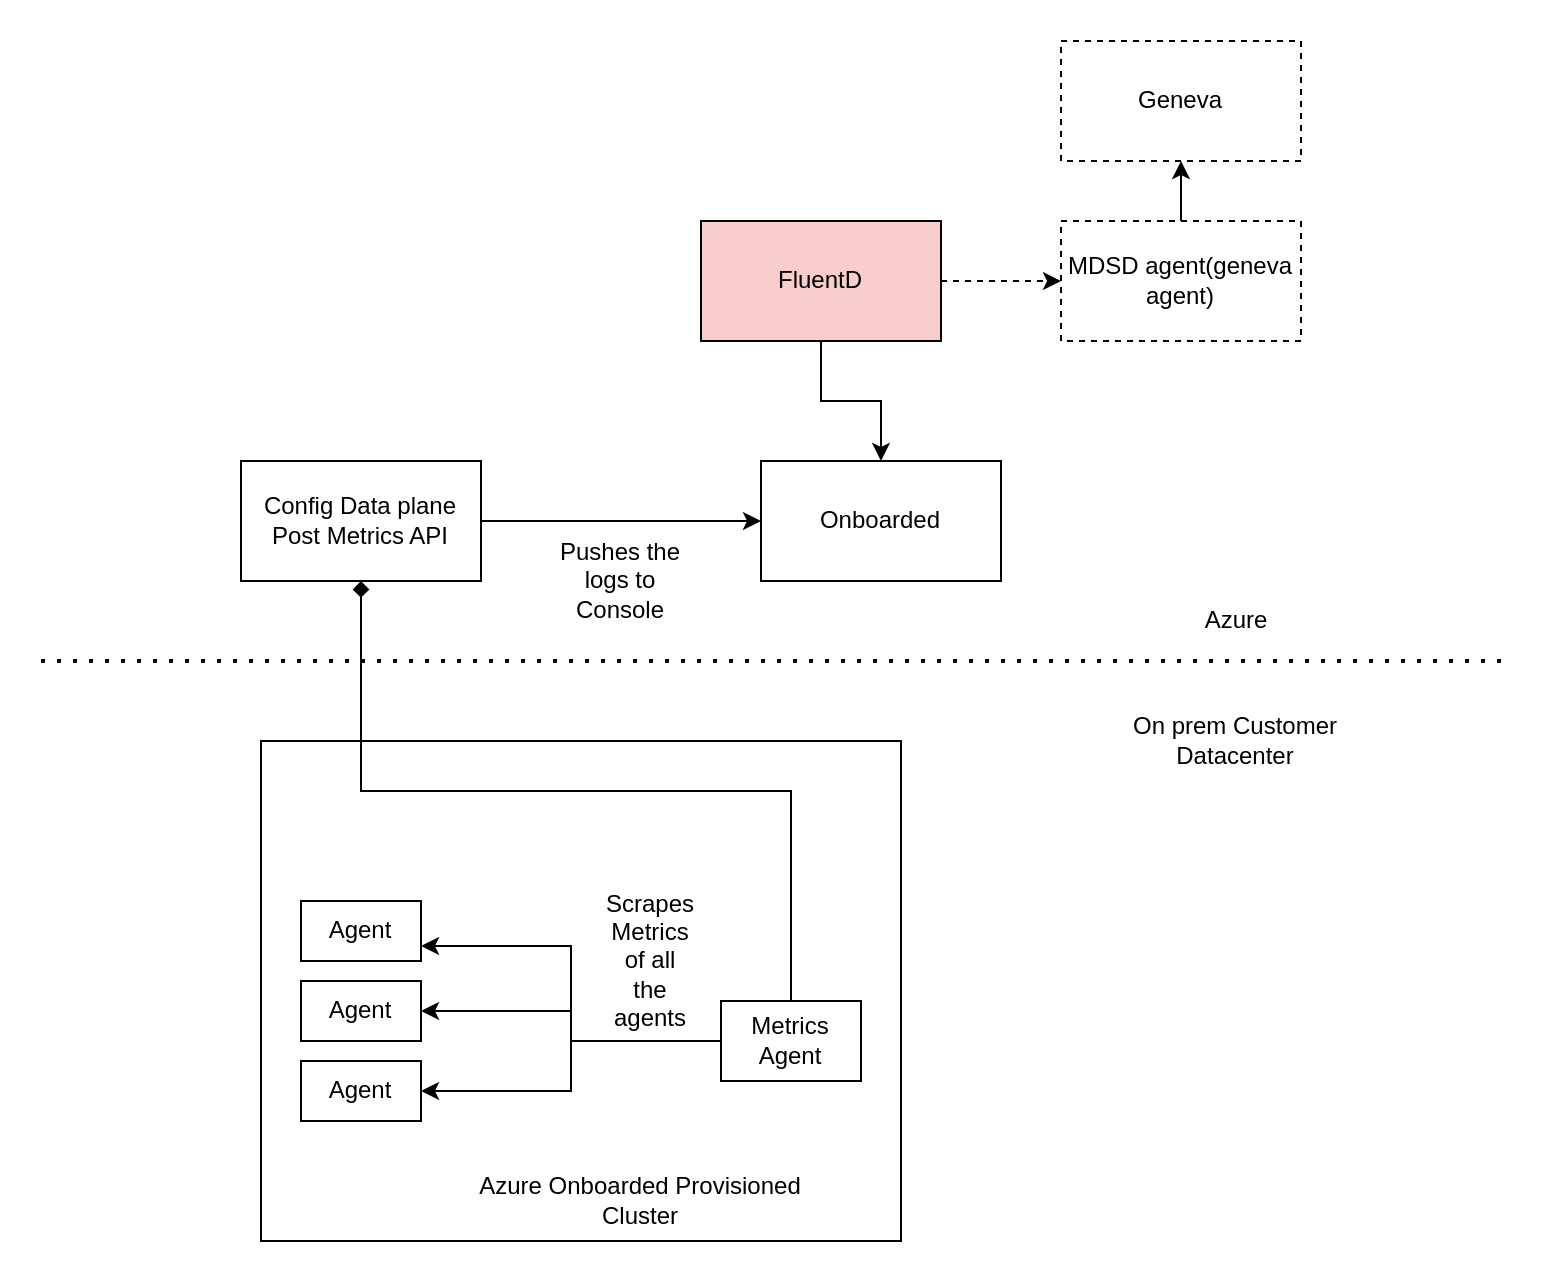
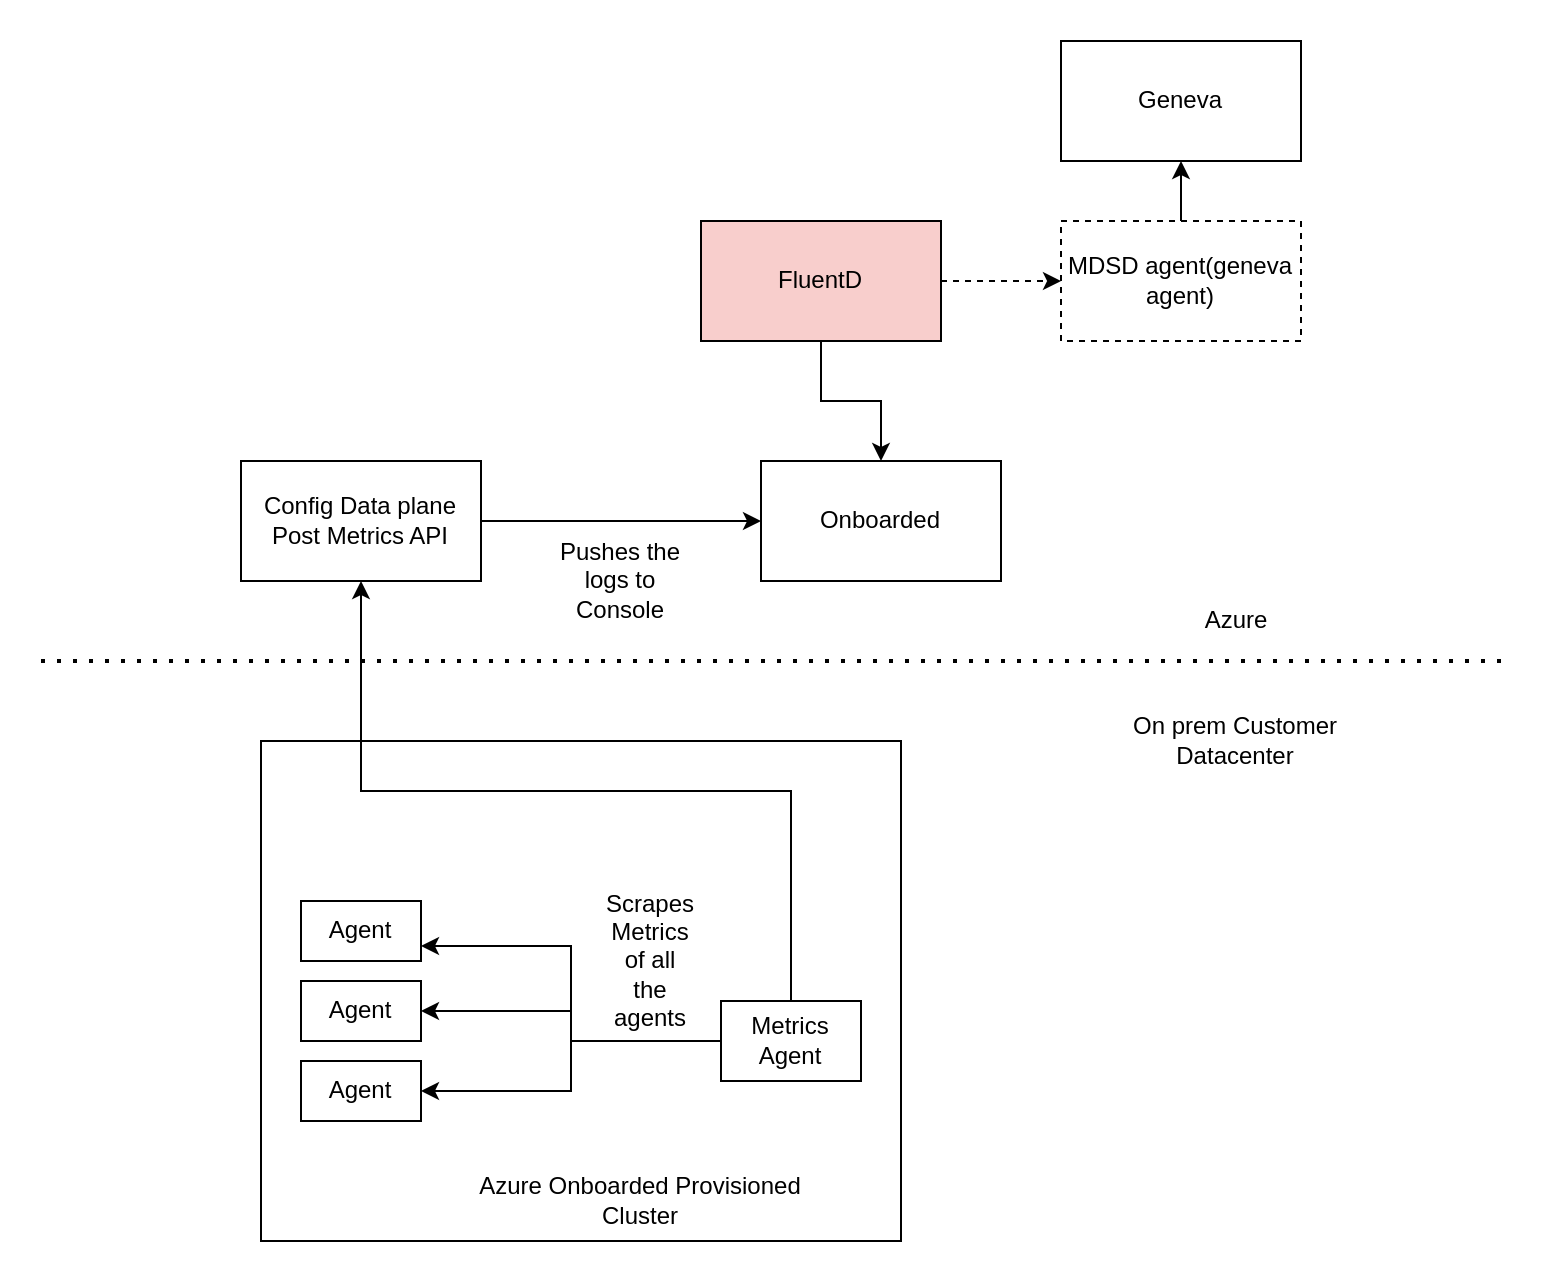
node "Geneva": style dashed -> solid
edge "Metrics Agent" -> "Config Data plane Post Metrics API": arrowhead diamond -> classic
